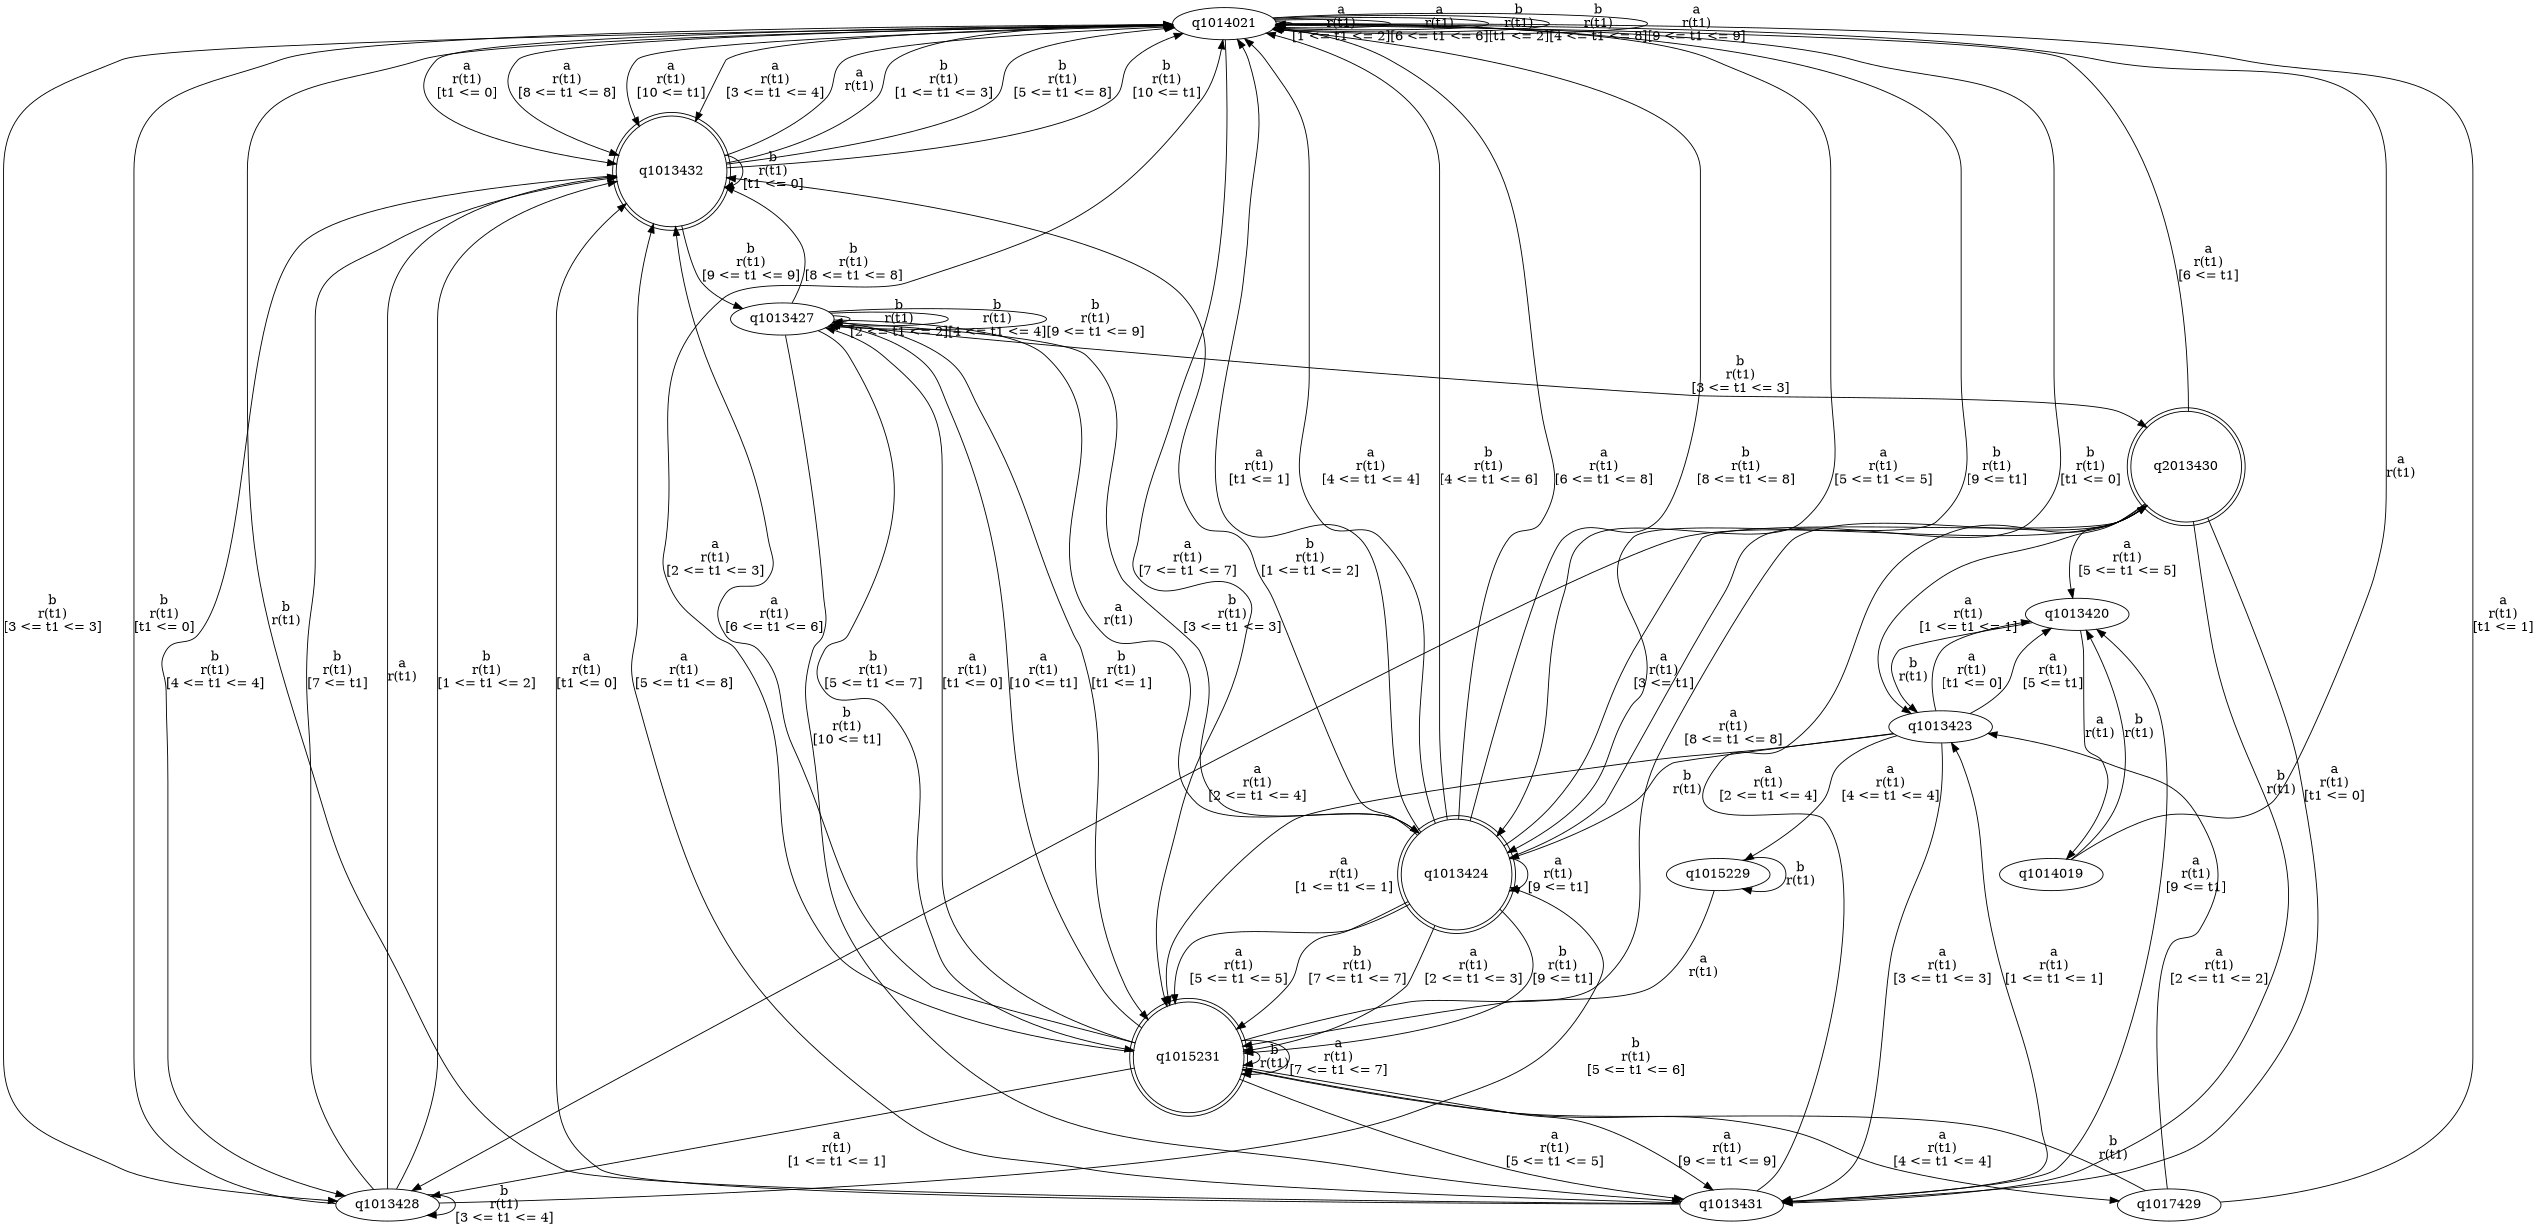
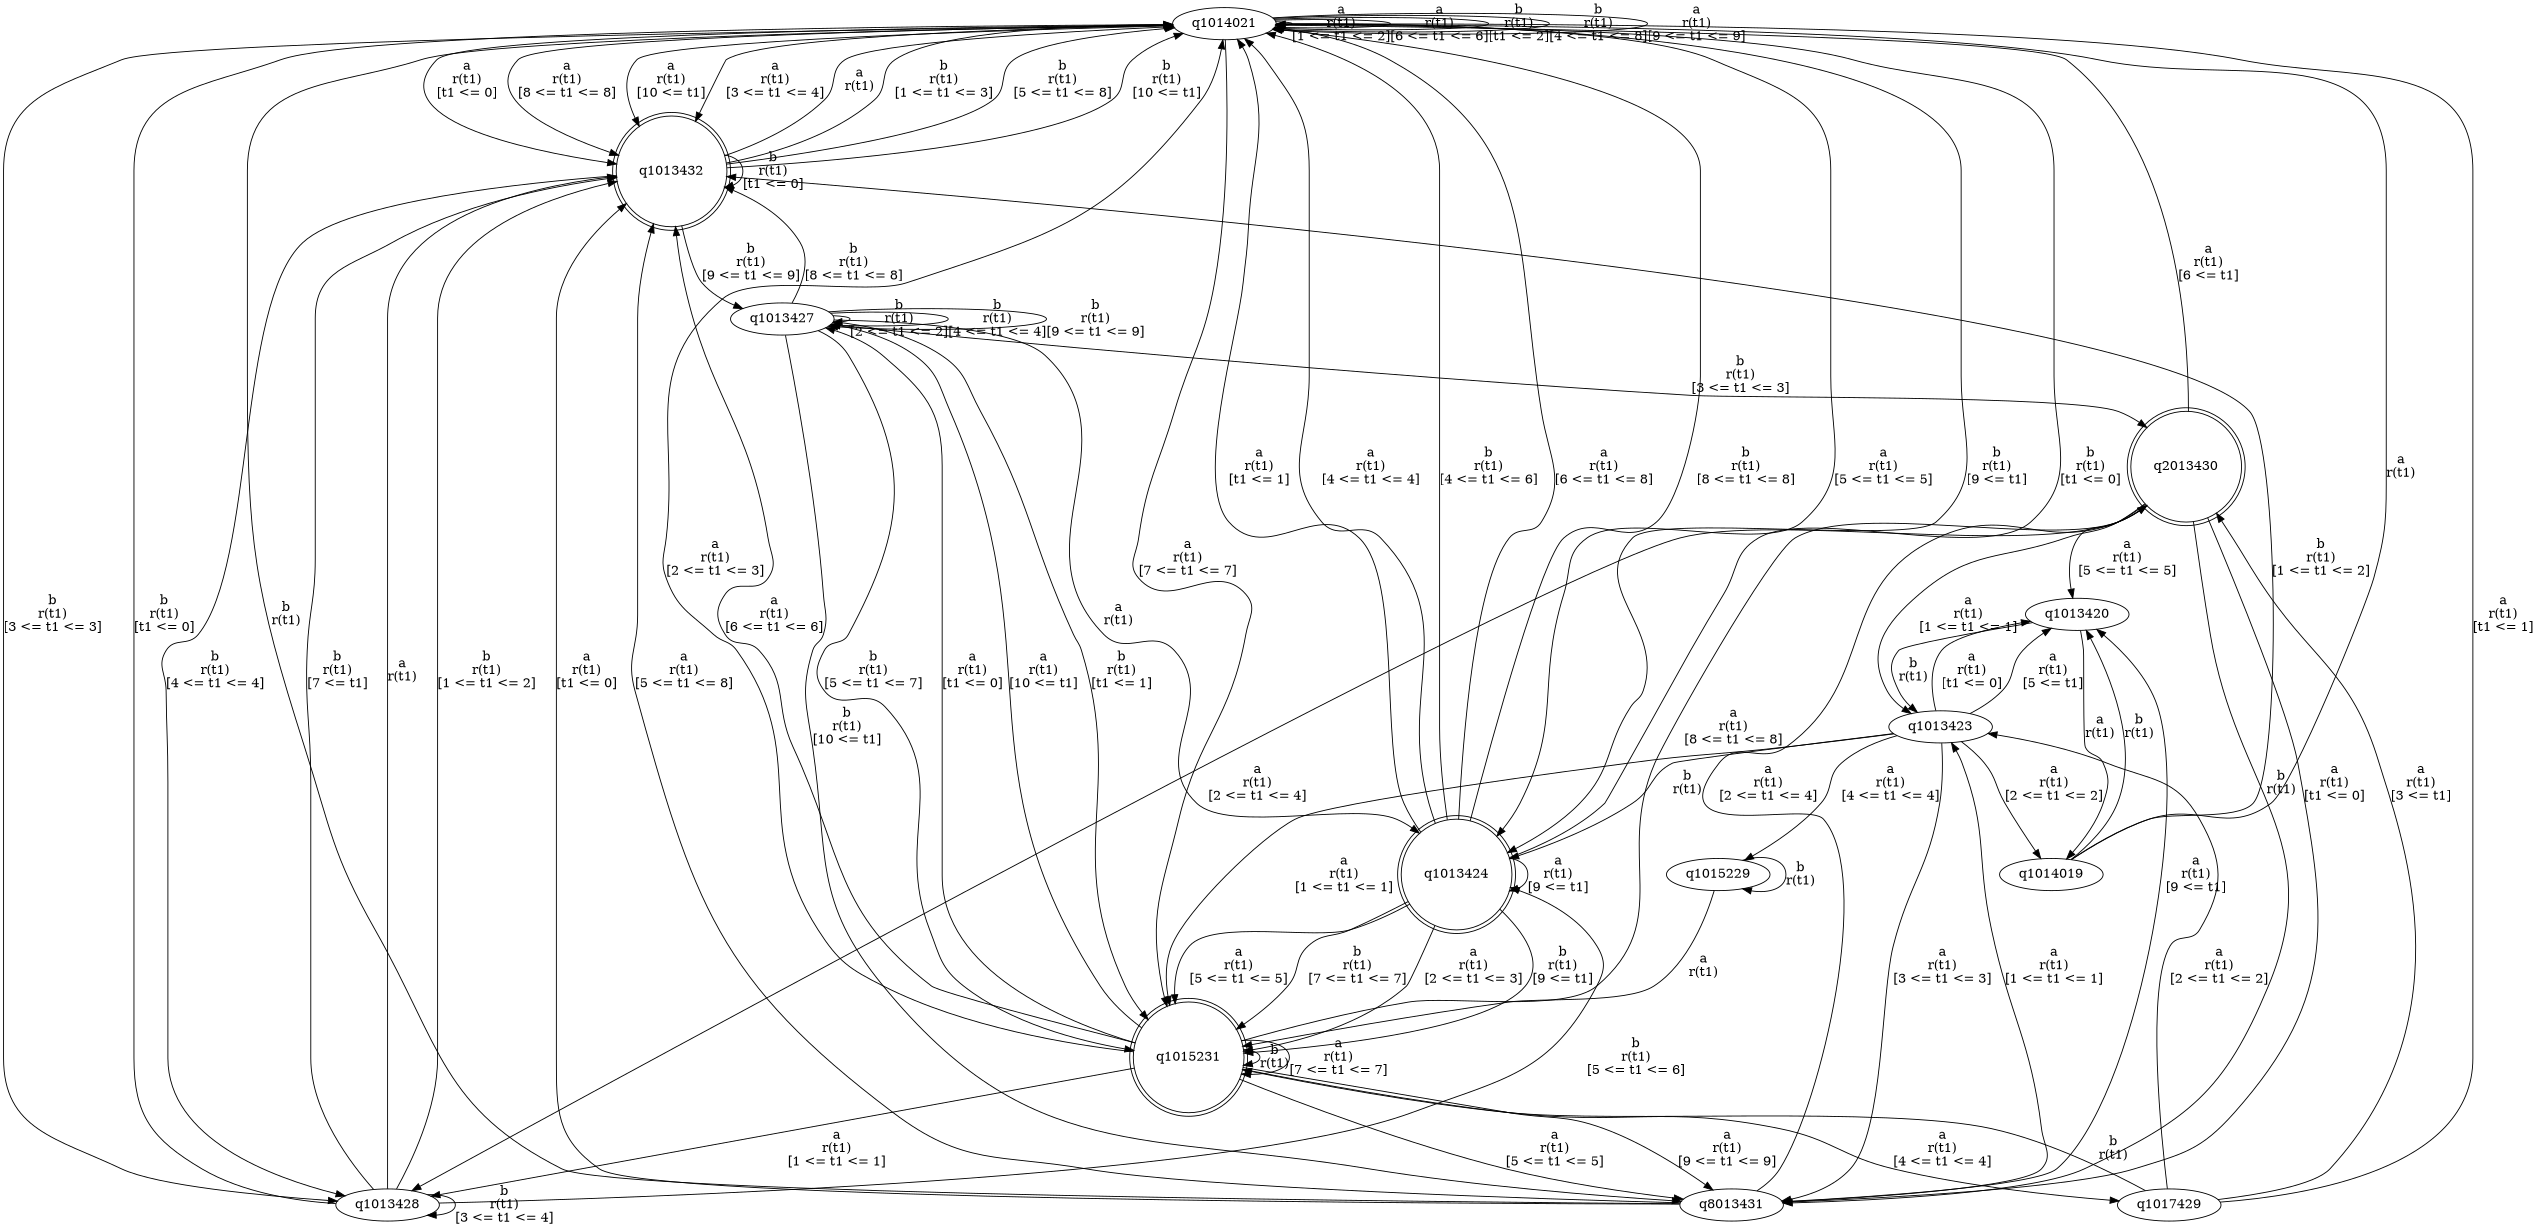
edge "q1013424" -> "q1013432": now "q1014019" -> "q1013432"
edge "q1013424" -> "q2013430": now "q1017429" -> "q2013430"
edge "q1013424" -> "q1013427": removed, label "b r(t1) [3 <= t1 <= 3]"
edge "q1013423" -> "q1014019": added, label "a r(t1) [2 <= t1 <= 2]"
node "q1013431": label "q1013431" -> "q8013431"
